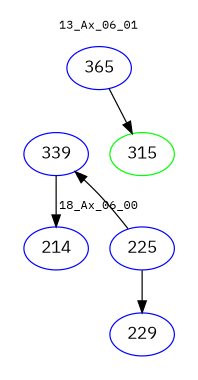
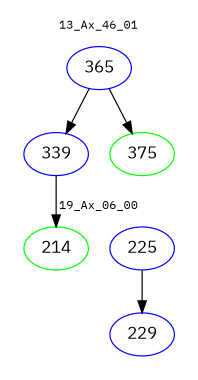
cluster "13_Ax_06_01": label "13_Ax_06_01" -> "13_Ax_46_01"
node "315": label "315" -> "375"
edge "225" -> "339": now "365" -> "339"
cluster "18_Ax_06_00": label "18_Ax_06_00" -> "19_Ax_06_00"
node "214": color blue -> green
